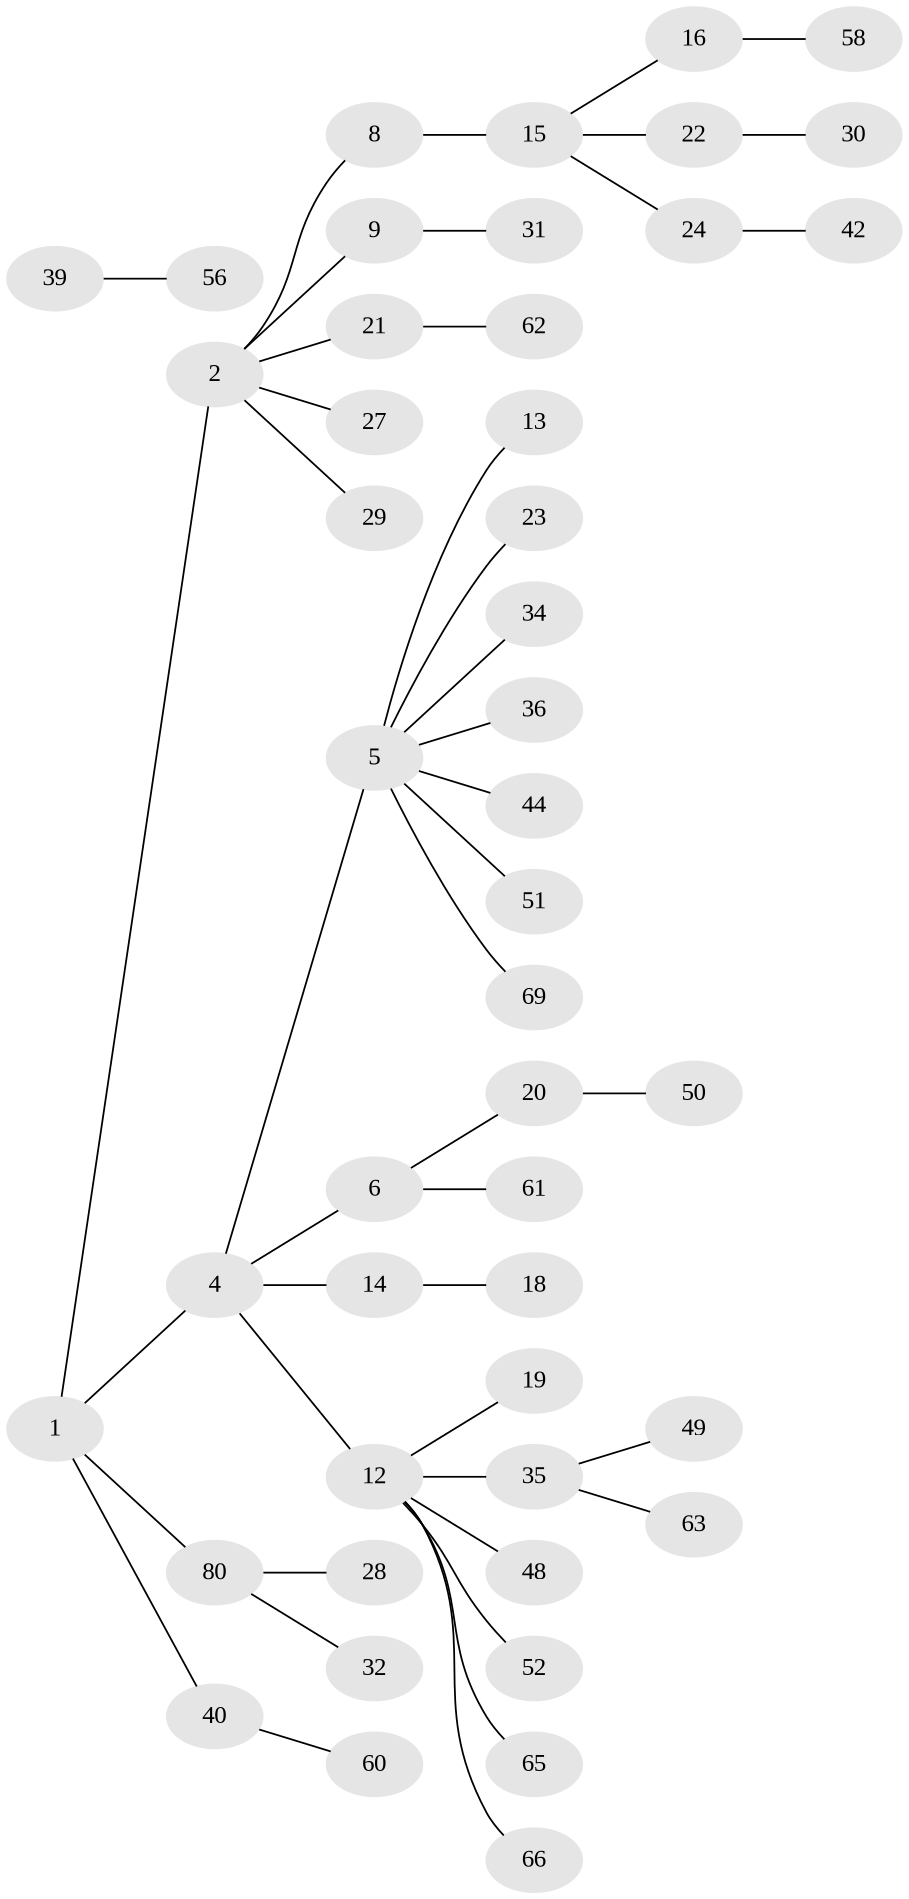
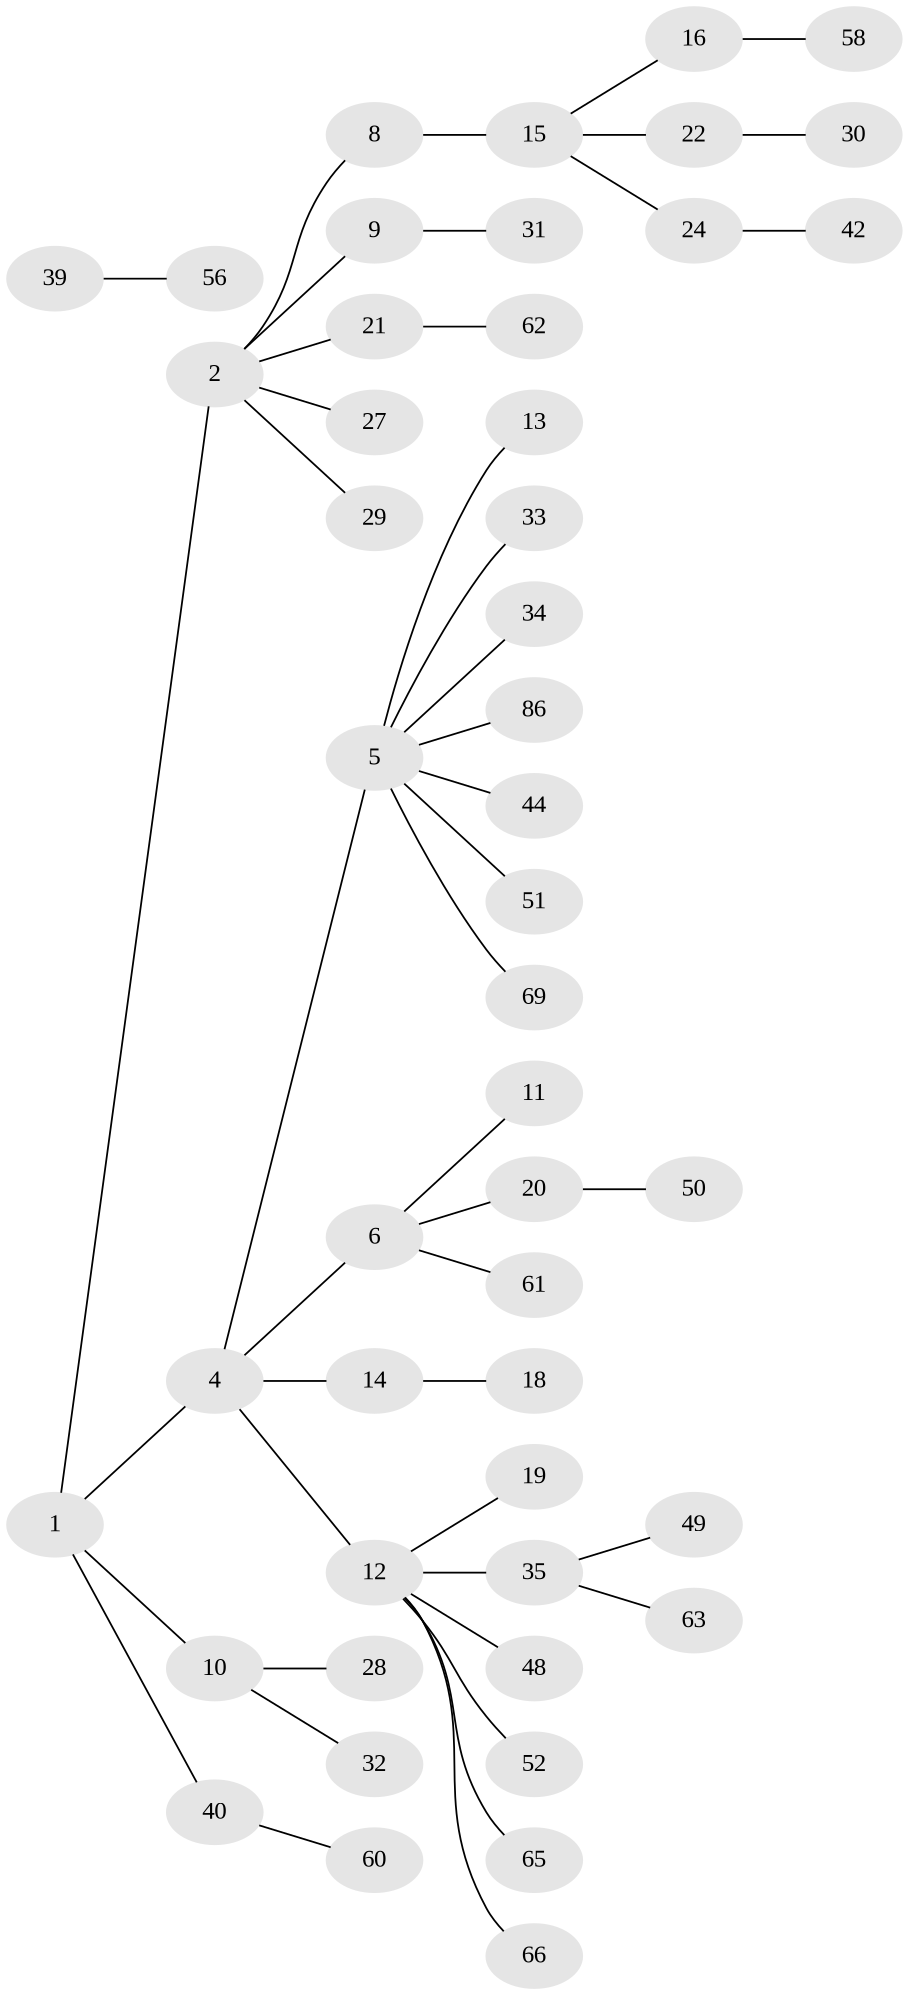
node "23": label "23" -> "33"
node "36": label "36" -> "86"
node "11": added
node "80": label "80" -> "10"
